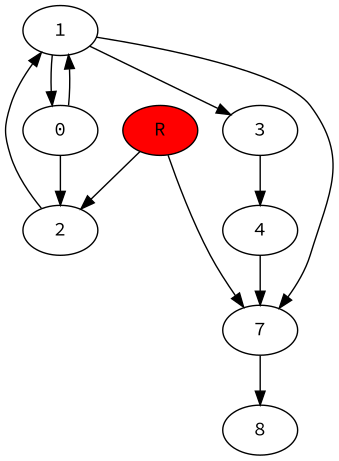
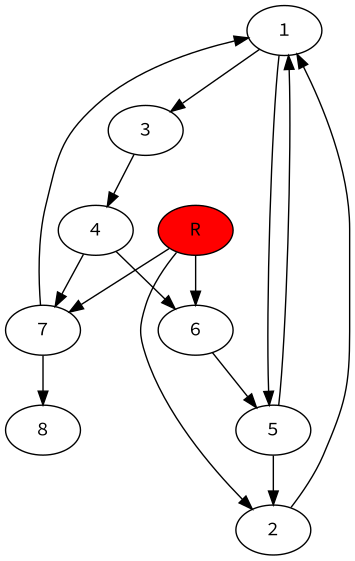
edge "1" -> "7": reversed
node "0": label "0" -> "5"
node "6": added
